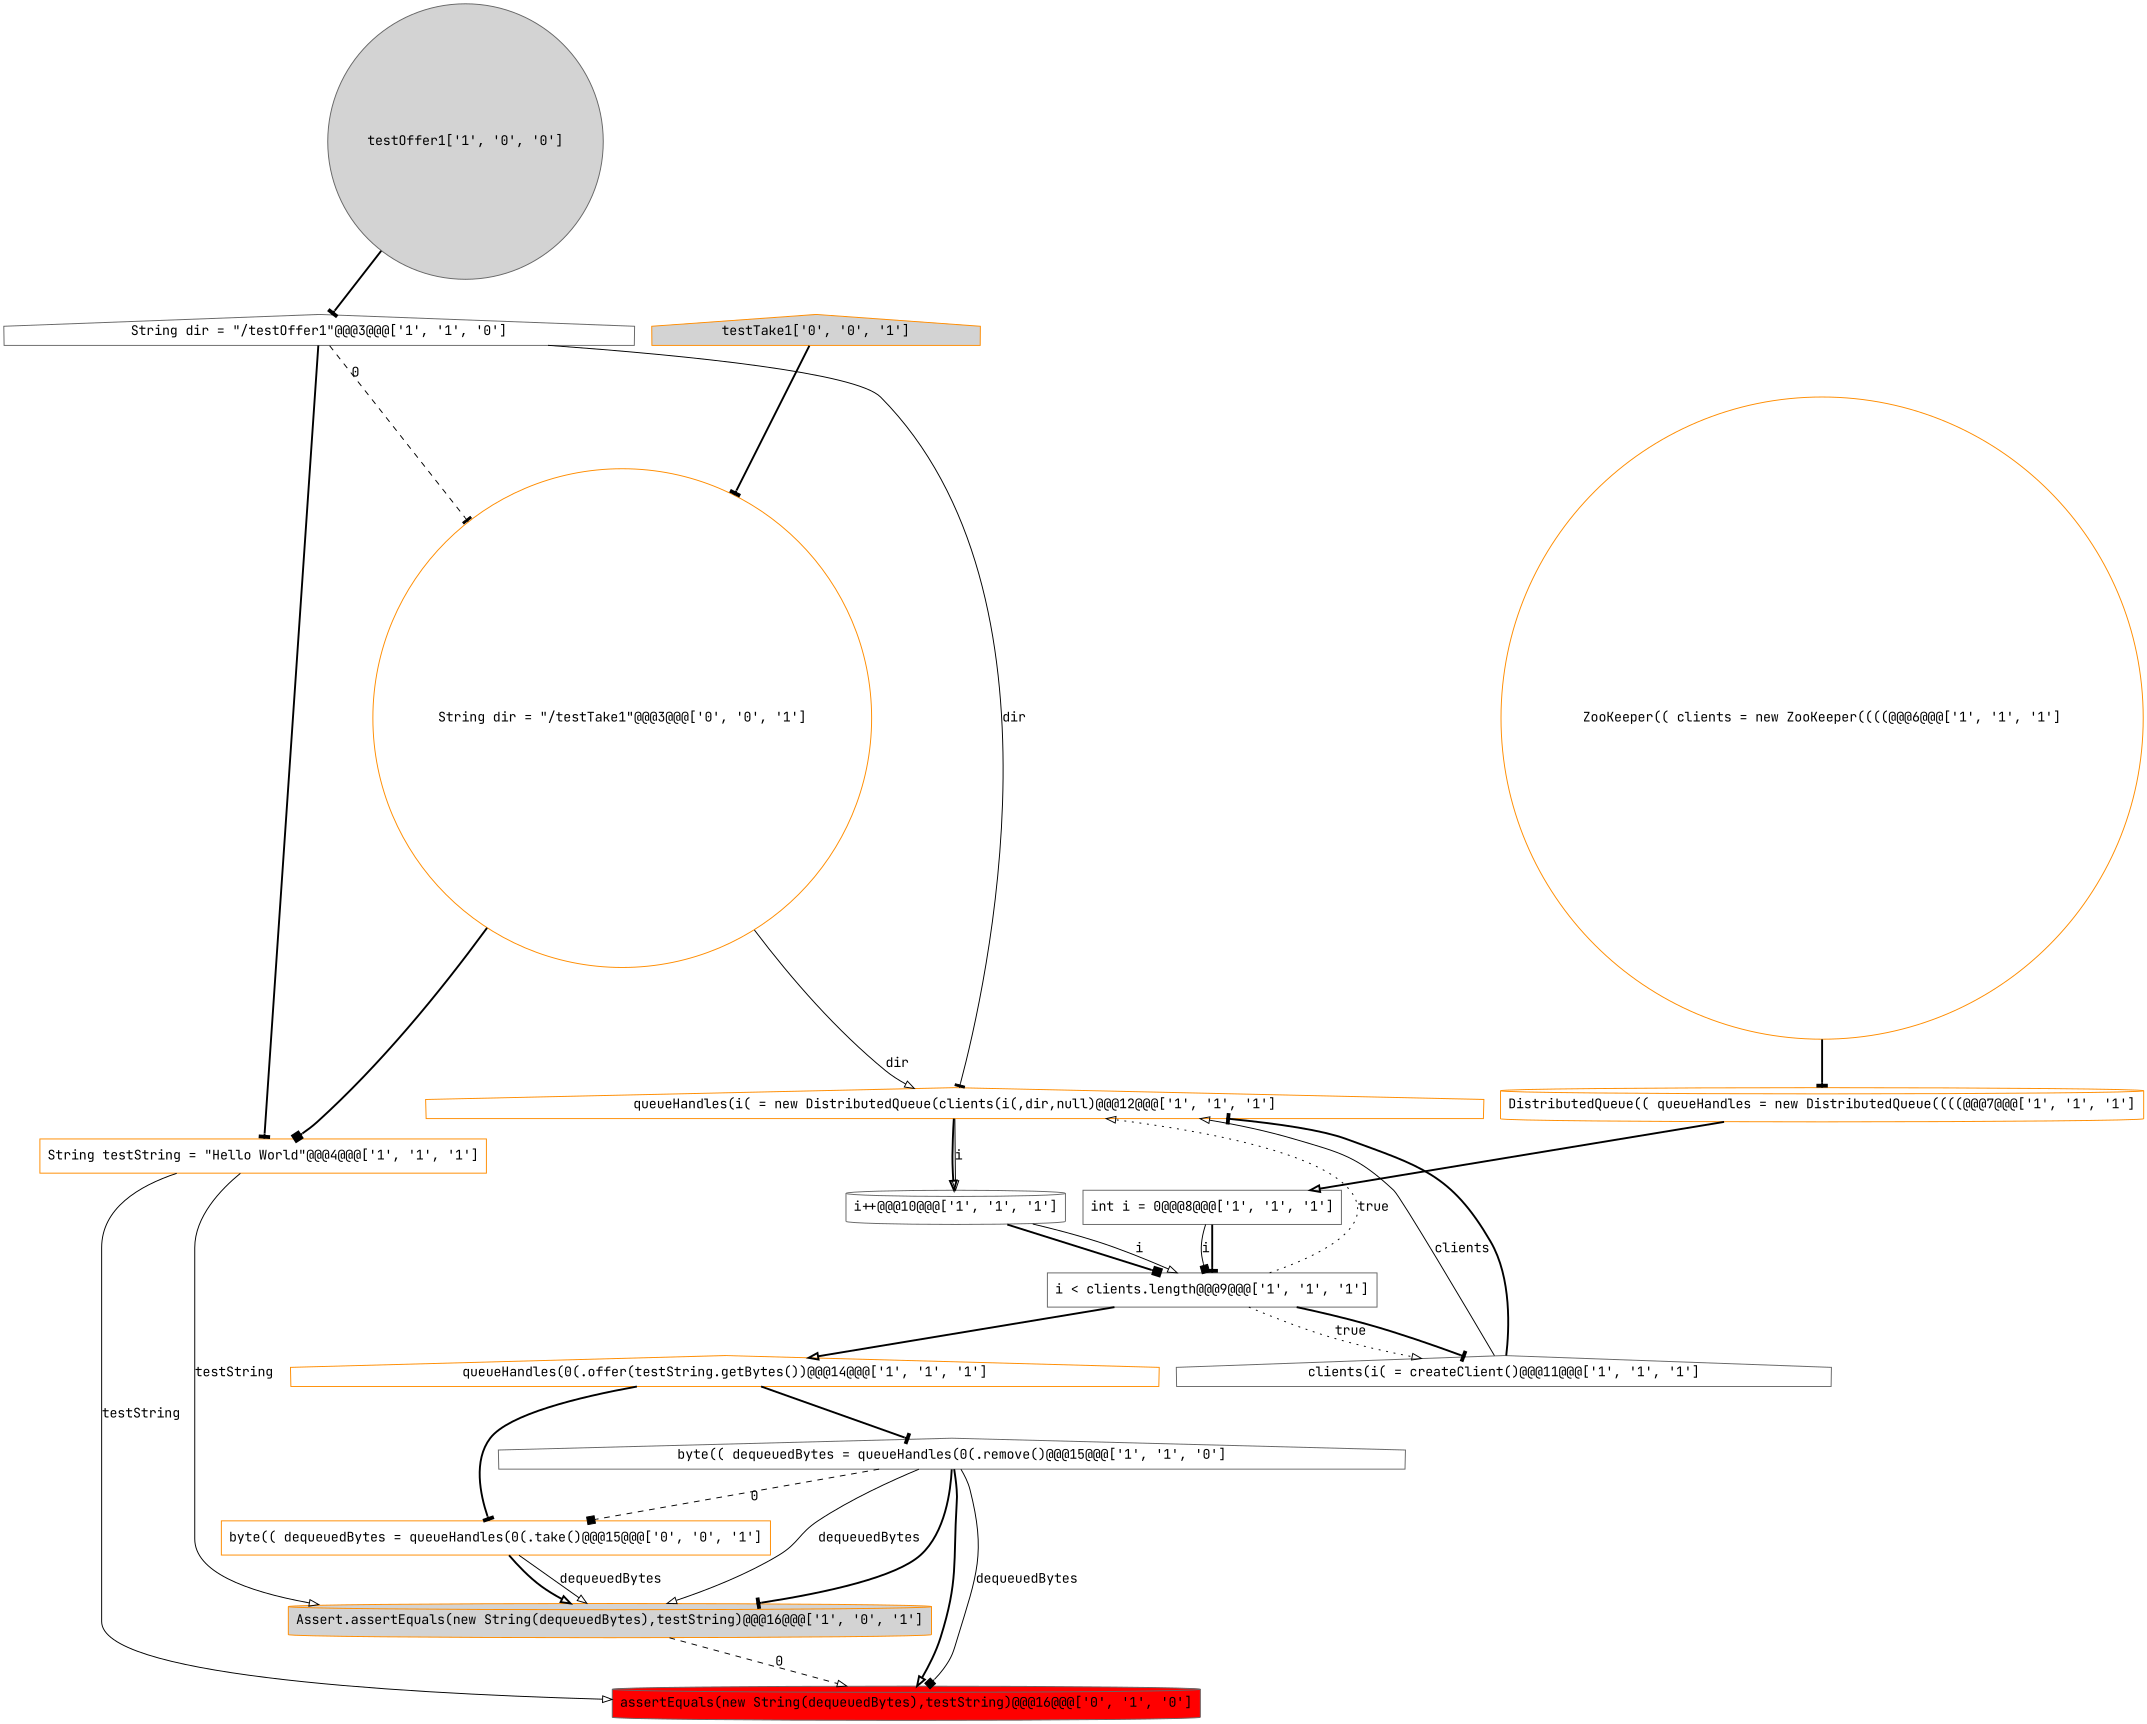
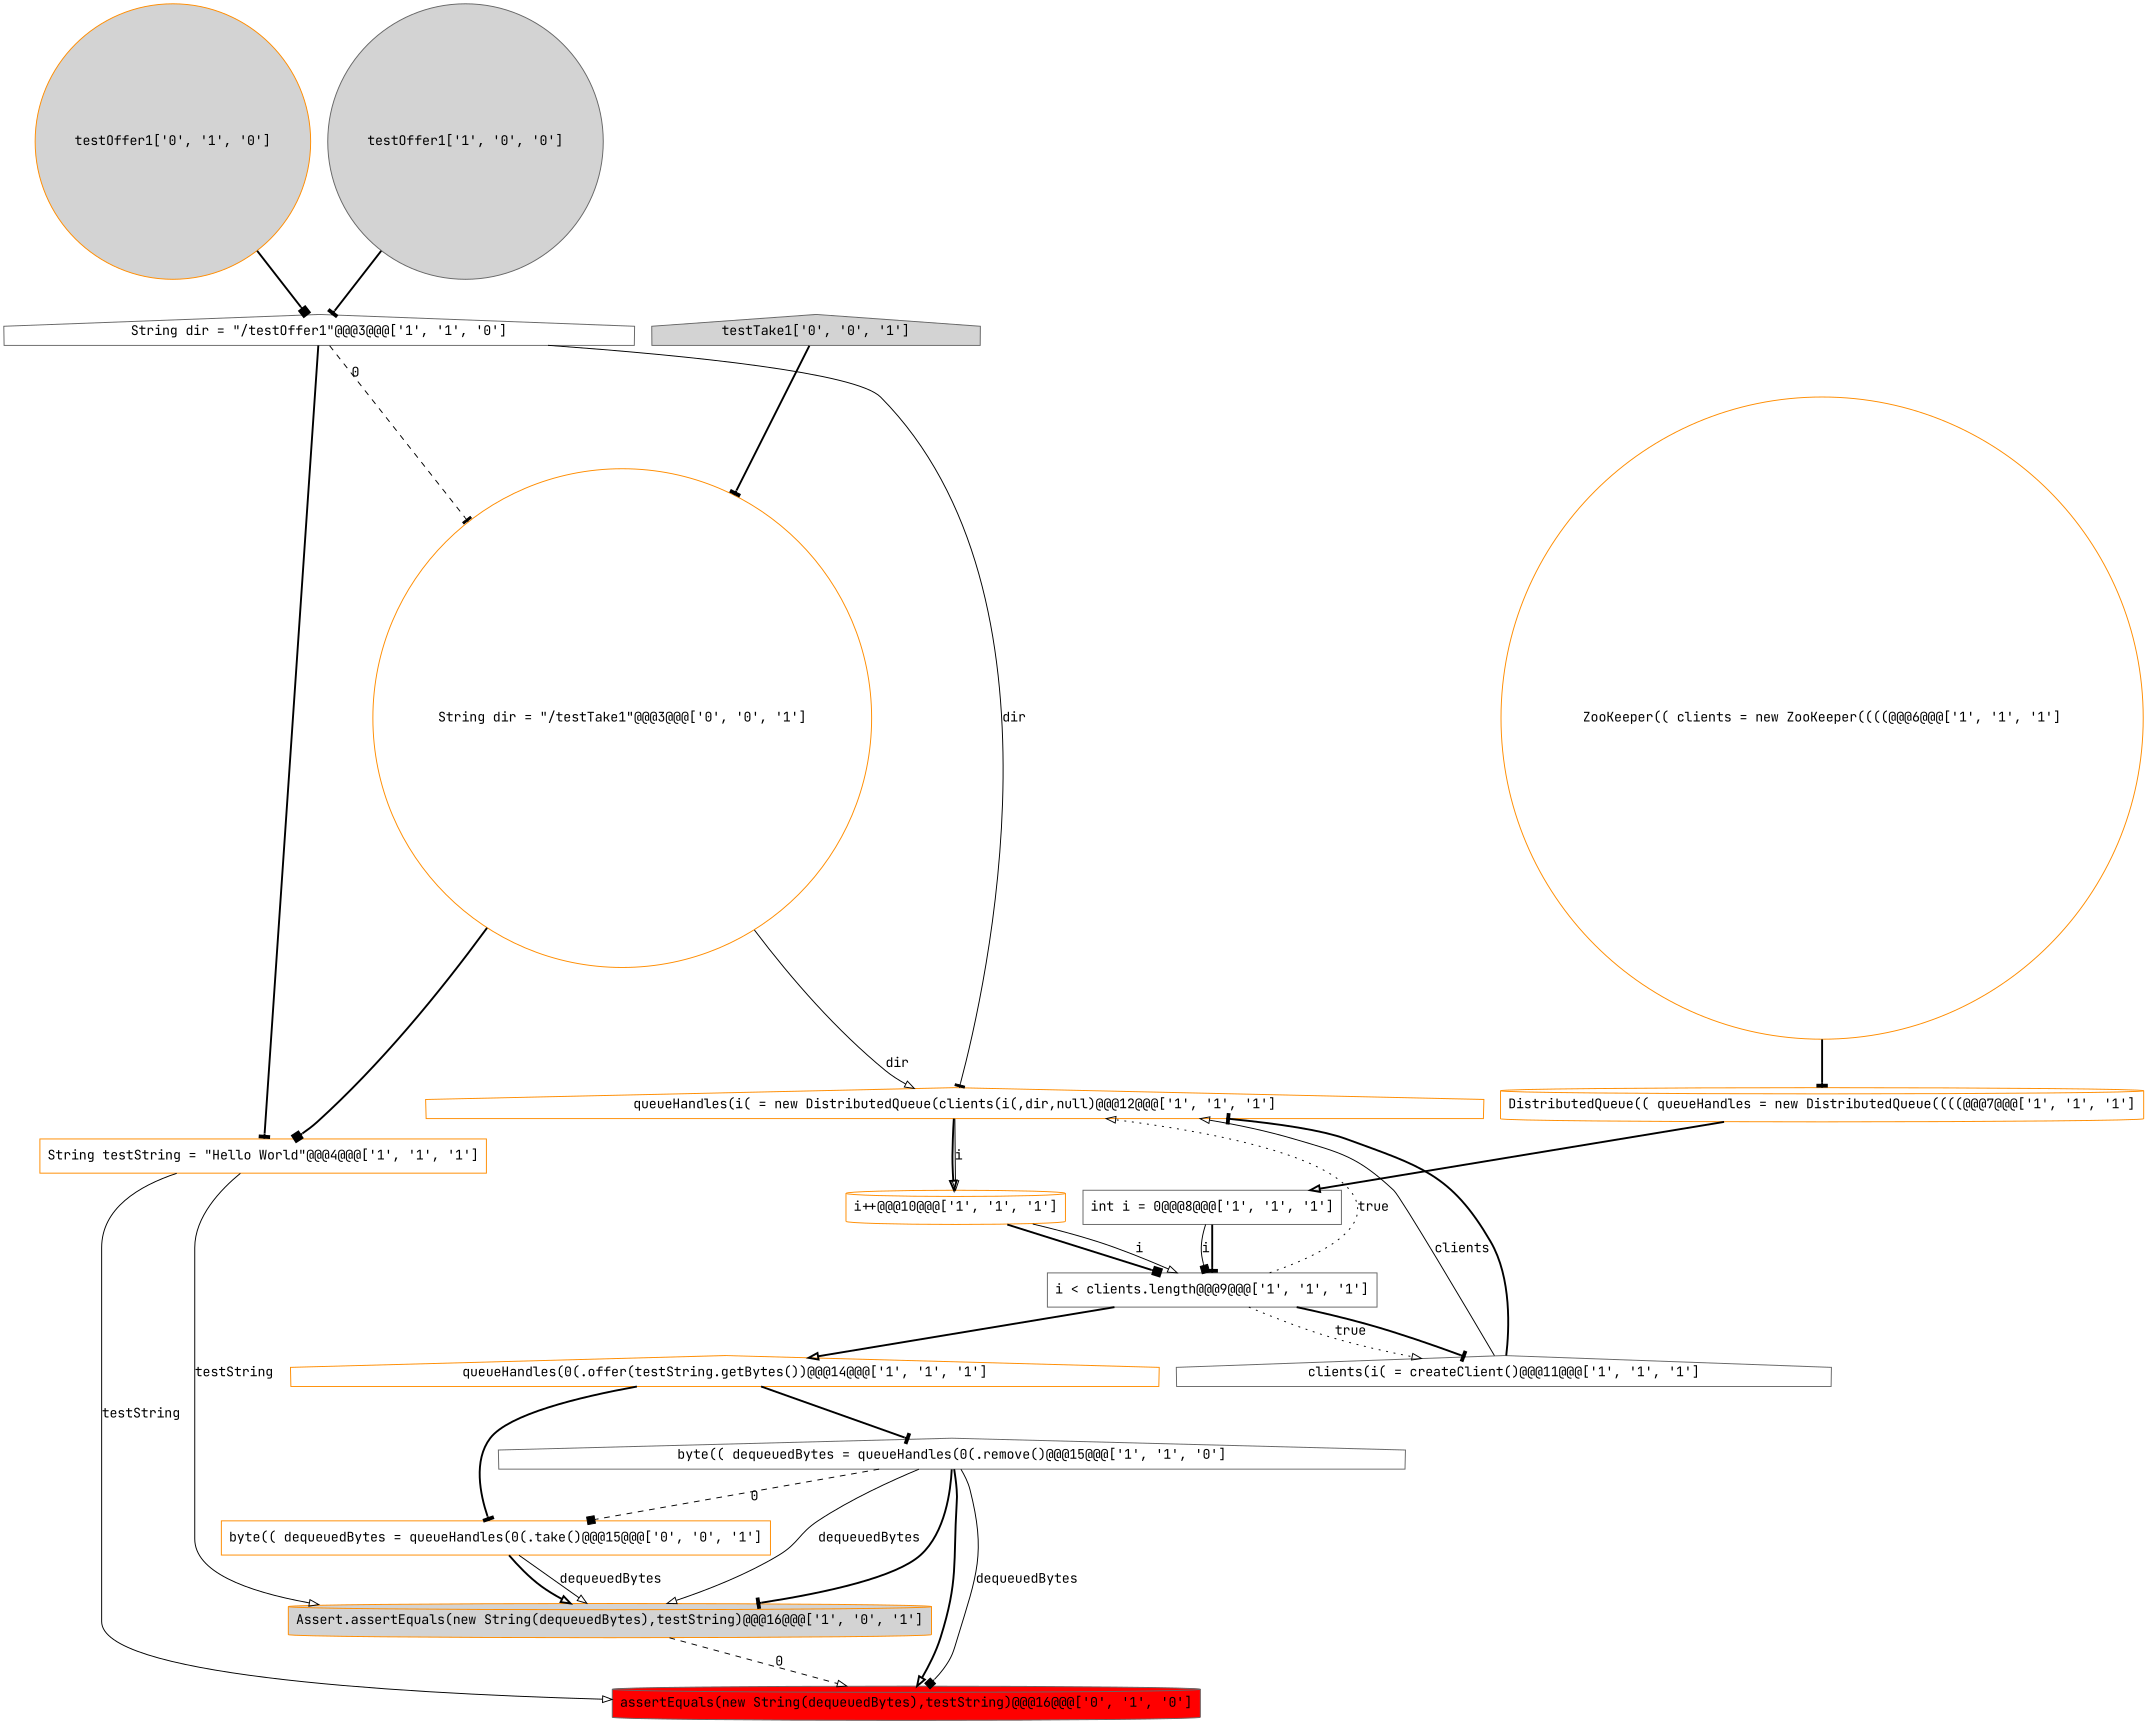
node "testOffer1['0', '1', '0']": added
node "testTake1['0', '0', '1']": color darkorange -> gray40
node "i++@@@10@@@['1', '1', '1']": color gray40 -> darkorange
